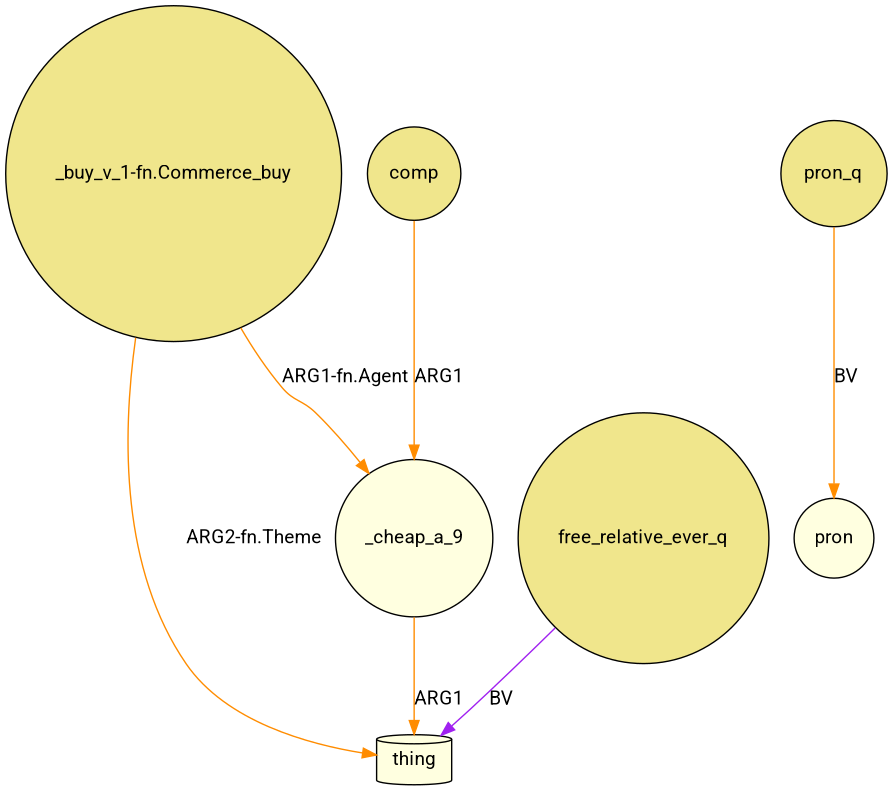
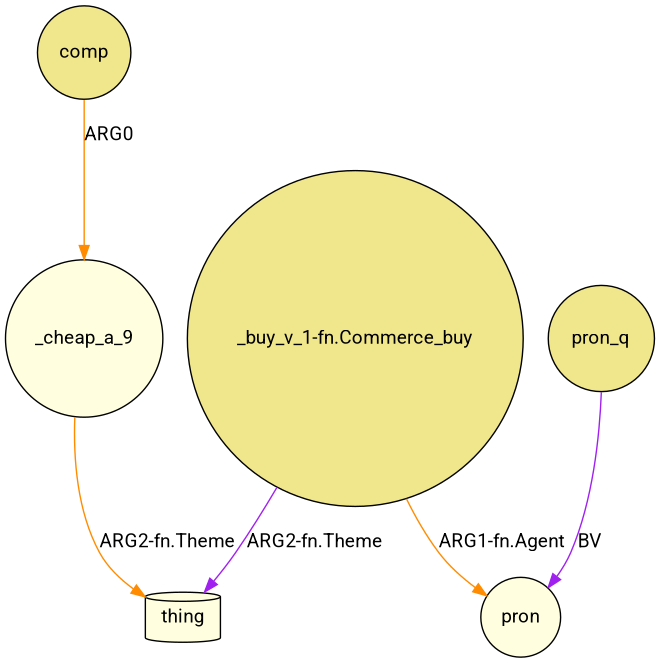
edge "pron_q" -> "pron": color darkorange -> purple
edge "comp" -> "_cheap_a_9": label "ARG1" -> "ARG0"
edge "_buy_v_1-fn.Commerce_buy" -> "_cheap_a_9": now "_buy_v_1-fn.Commerce_buy" -> "pron"
node "free_relative_ever_q": removed
edge "_buy_v_1-fn.Commerce_buy" -> "thing": color darkorange -> purple
edge "_cheap_a_9" -> "thing": label "ARG1" -> "ARG2-fn.Theme"
